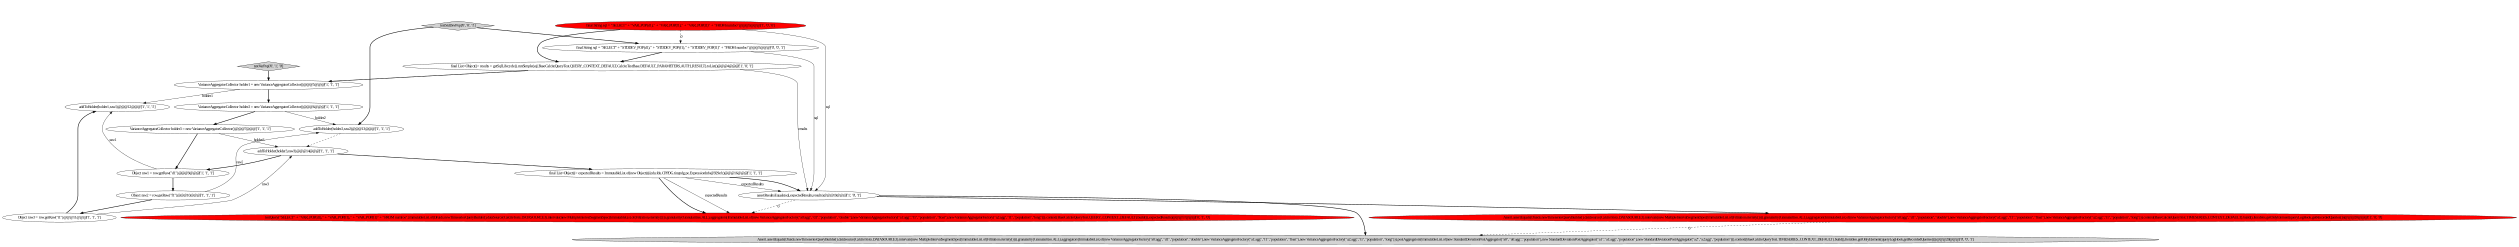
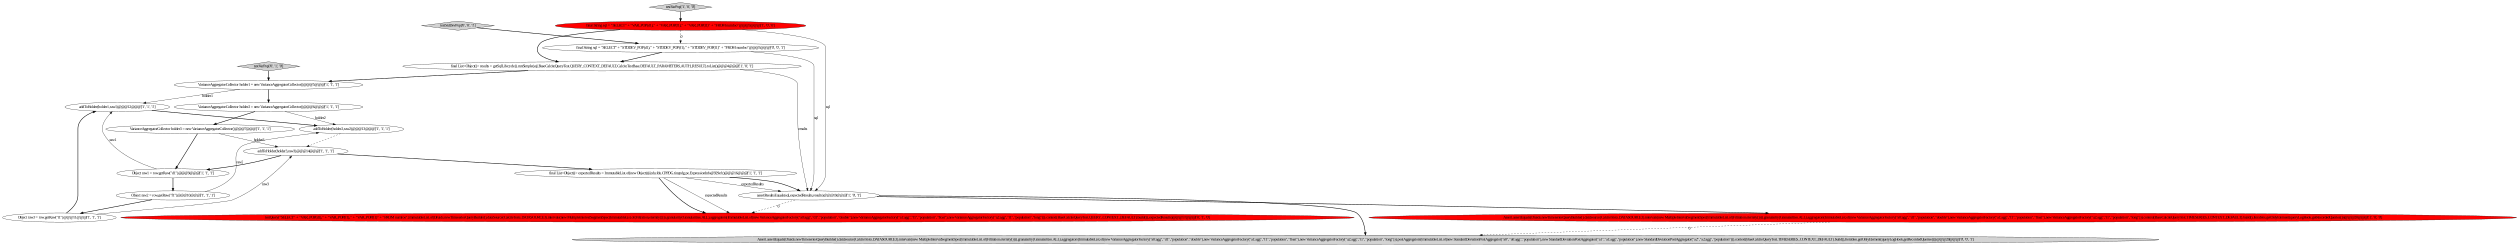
node "testVarPop['1', '0', '0']": added
edge "testStdDevPop['0', '0', '1']" -> "addToHolder(holder2,raw2)@@@13@@@['1', '1', '1']": now "addToHolder(holder1,raw1)@@@12@@@['1', '1', '1']" -> "addToHolder(holder2,raw2)@@@13@@@['1', '1', '1']"
